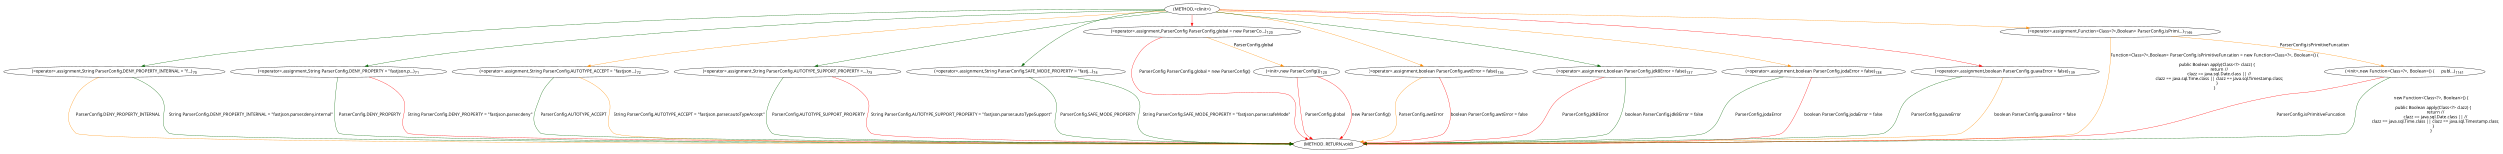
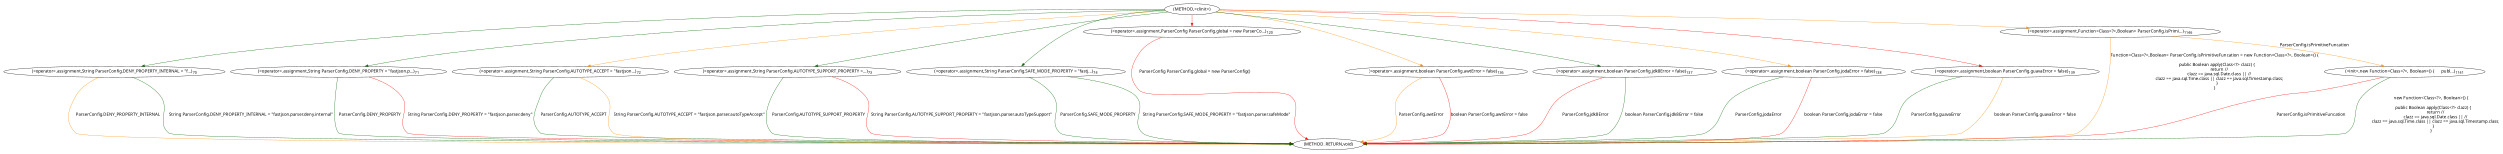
node "(<init>,new ParserConfig())": removed
